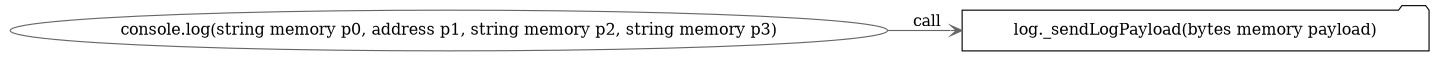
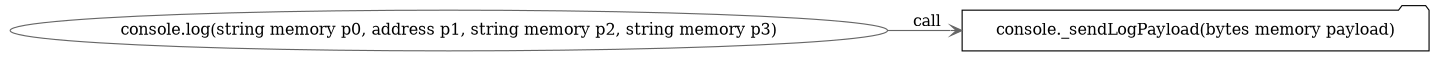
node "log._sendLogPayload(bytes memory payload)": label "log._sendLogPayload(bytes memory payload)" -> "console._sendLogPayload(bytes memory payload)"
